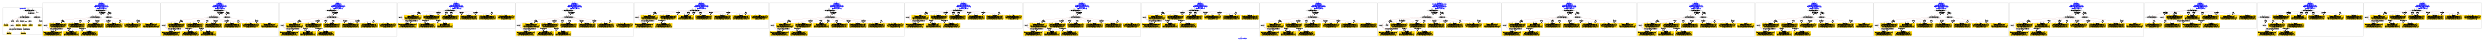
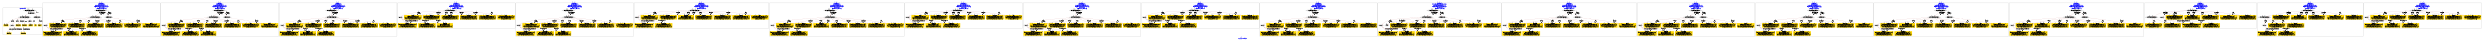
node "title": added
